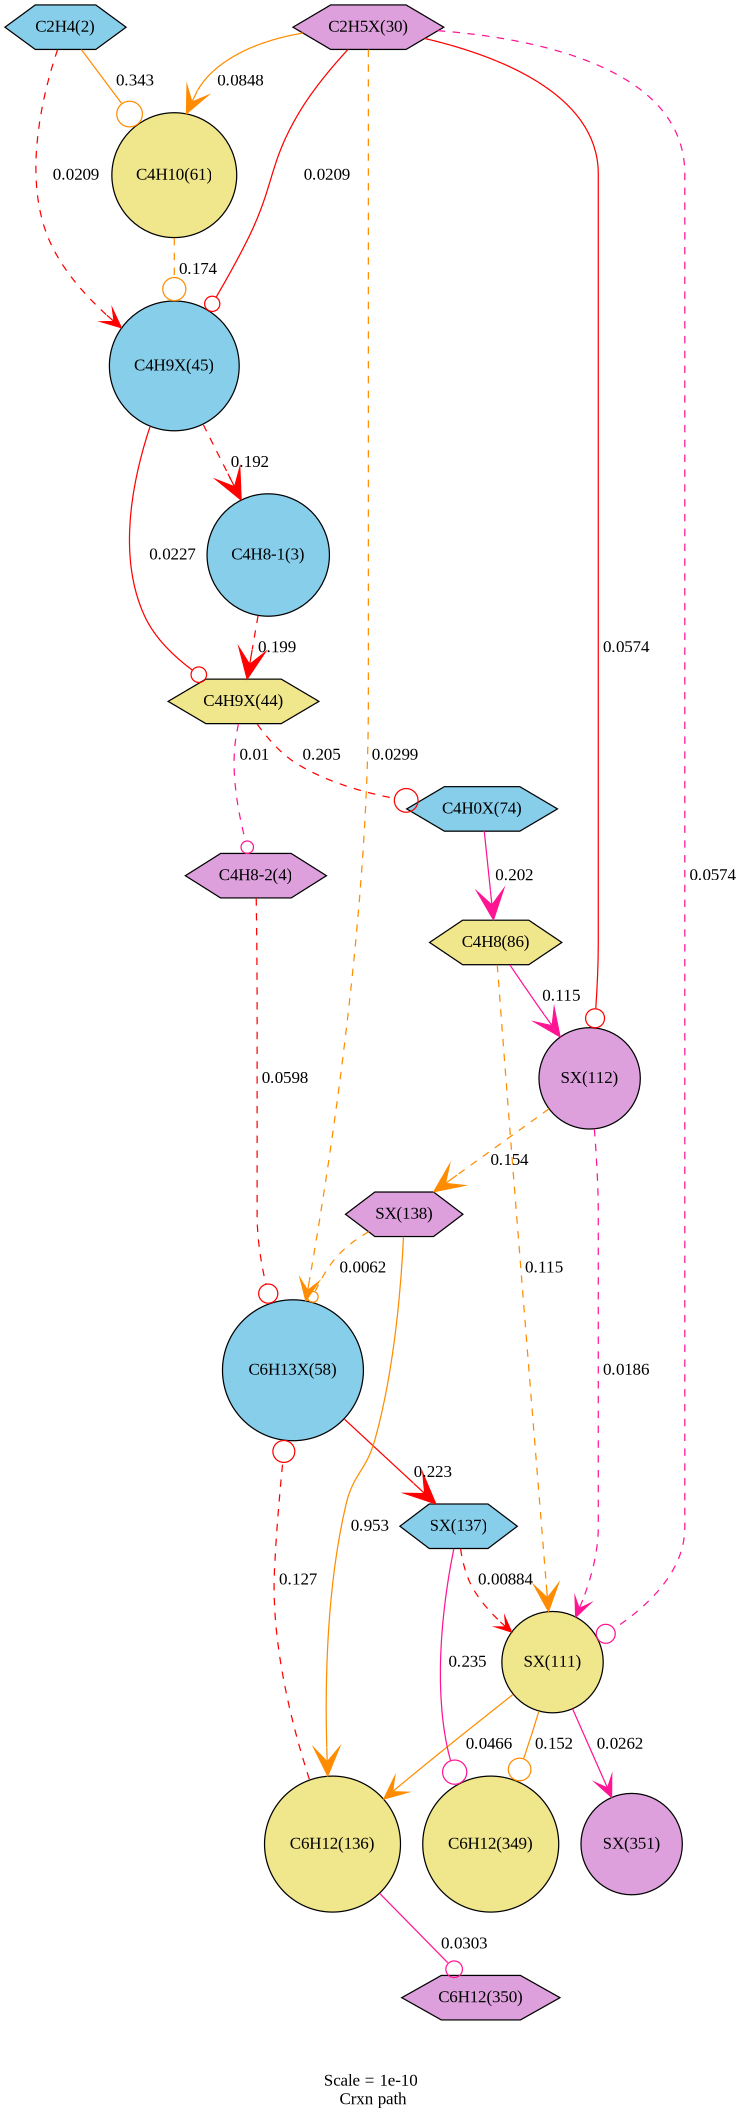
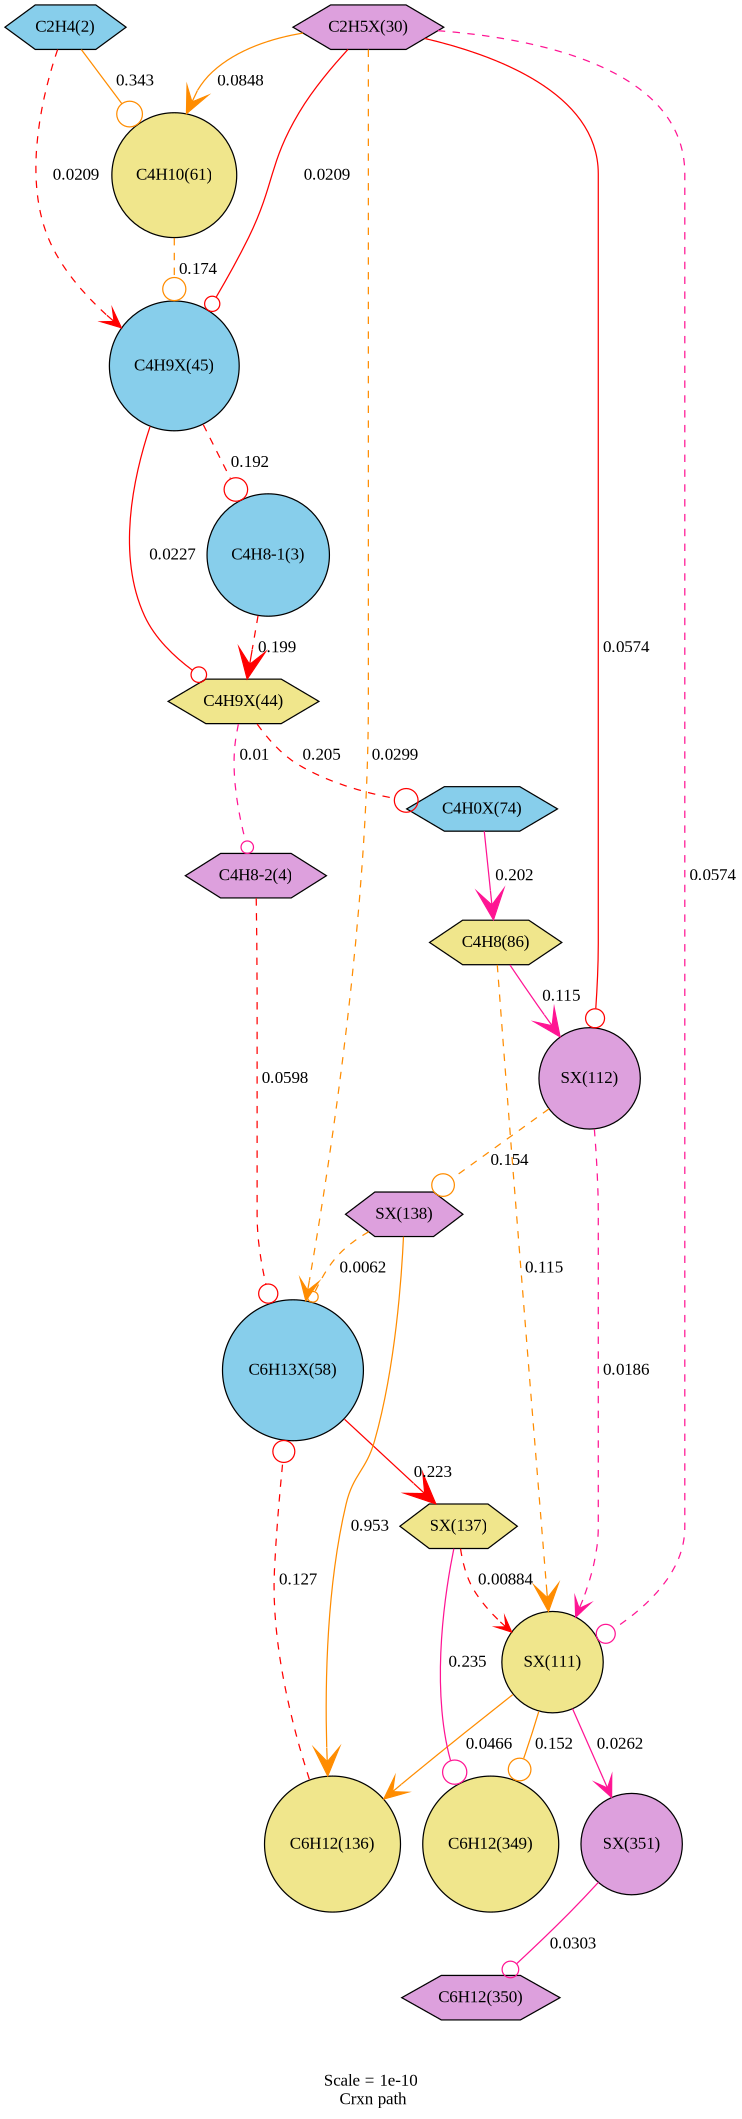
edge "C4H9X(45)" -> "C4H8-1(3)": arrowhead vee -> odot
edge "SX(112)" -> "SX(138)": arrowhead vee -> odot
node "SX(137)": fillcolor skyblue -> khaki
edge "C6H12(136)" -> "C6H12(350)": now "SX(351)" -> "C6H12(350)"
